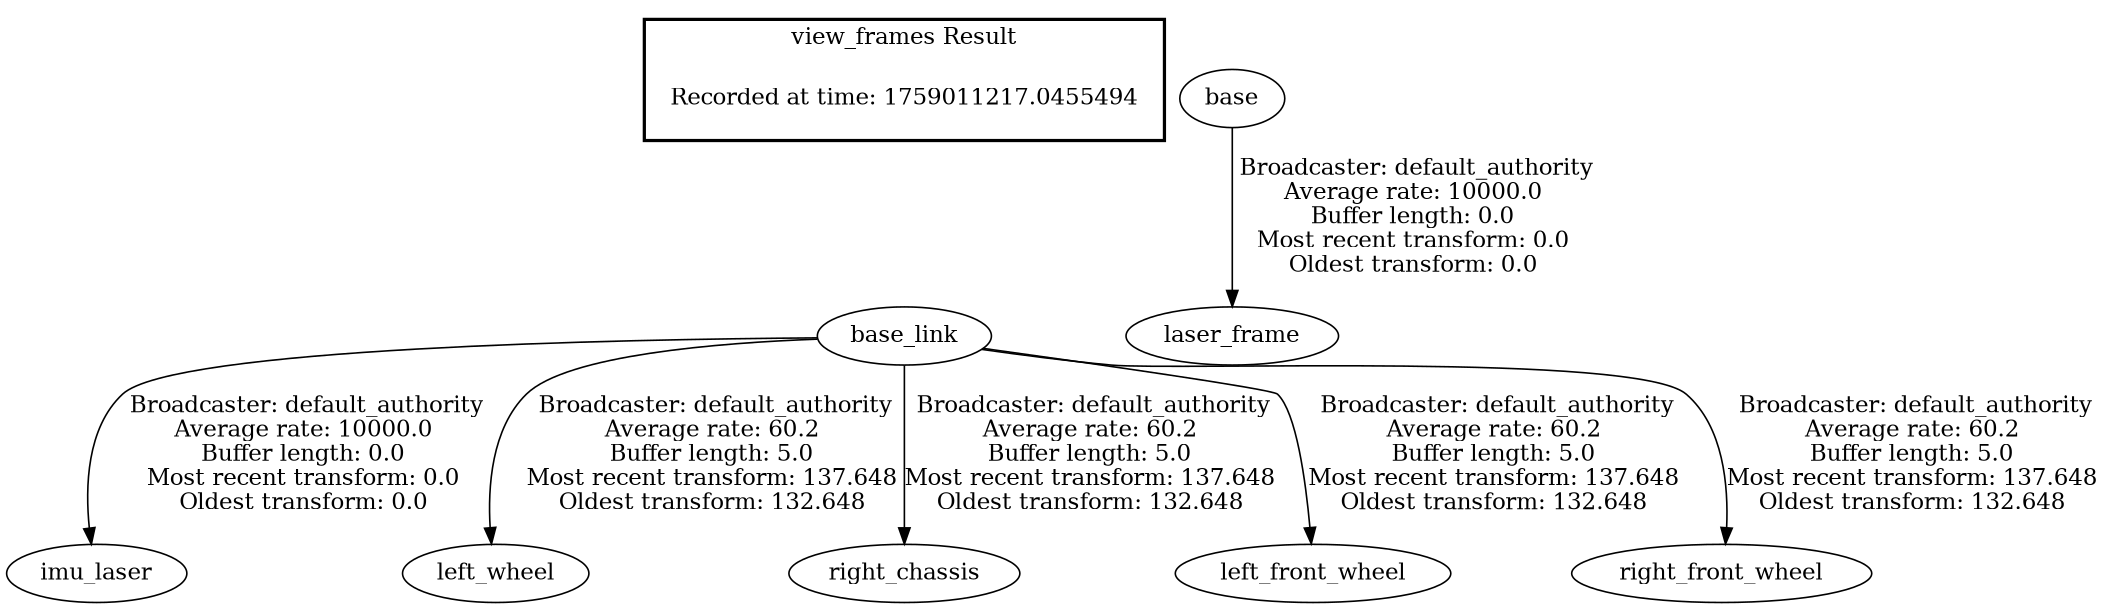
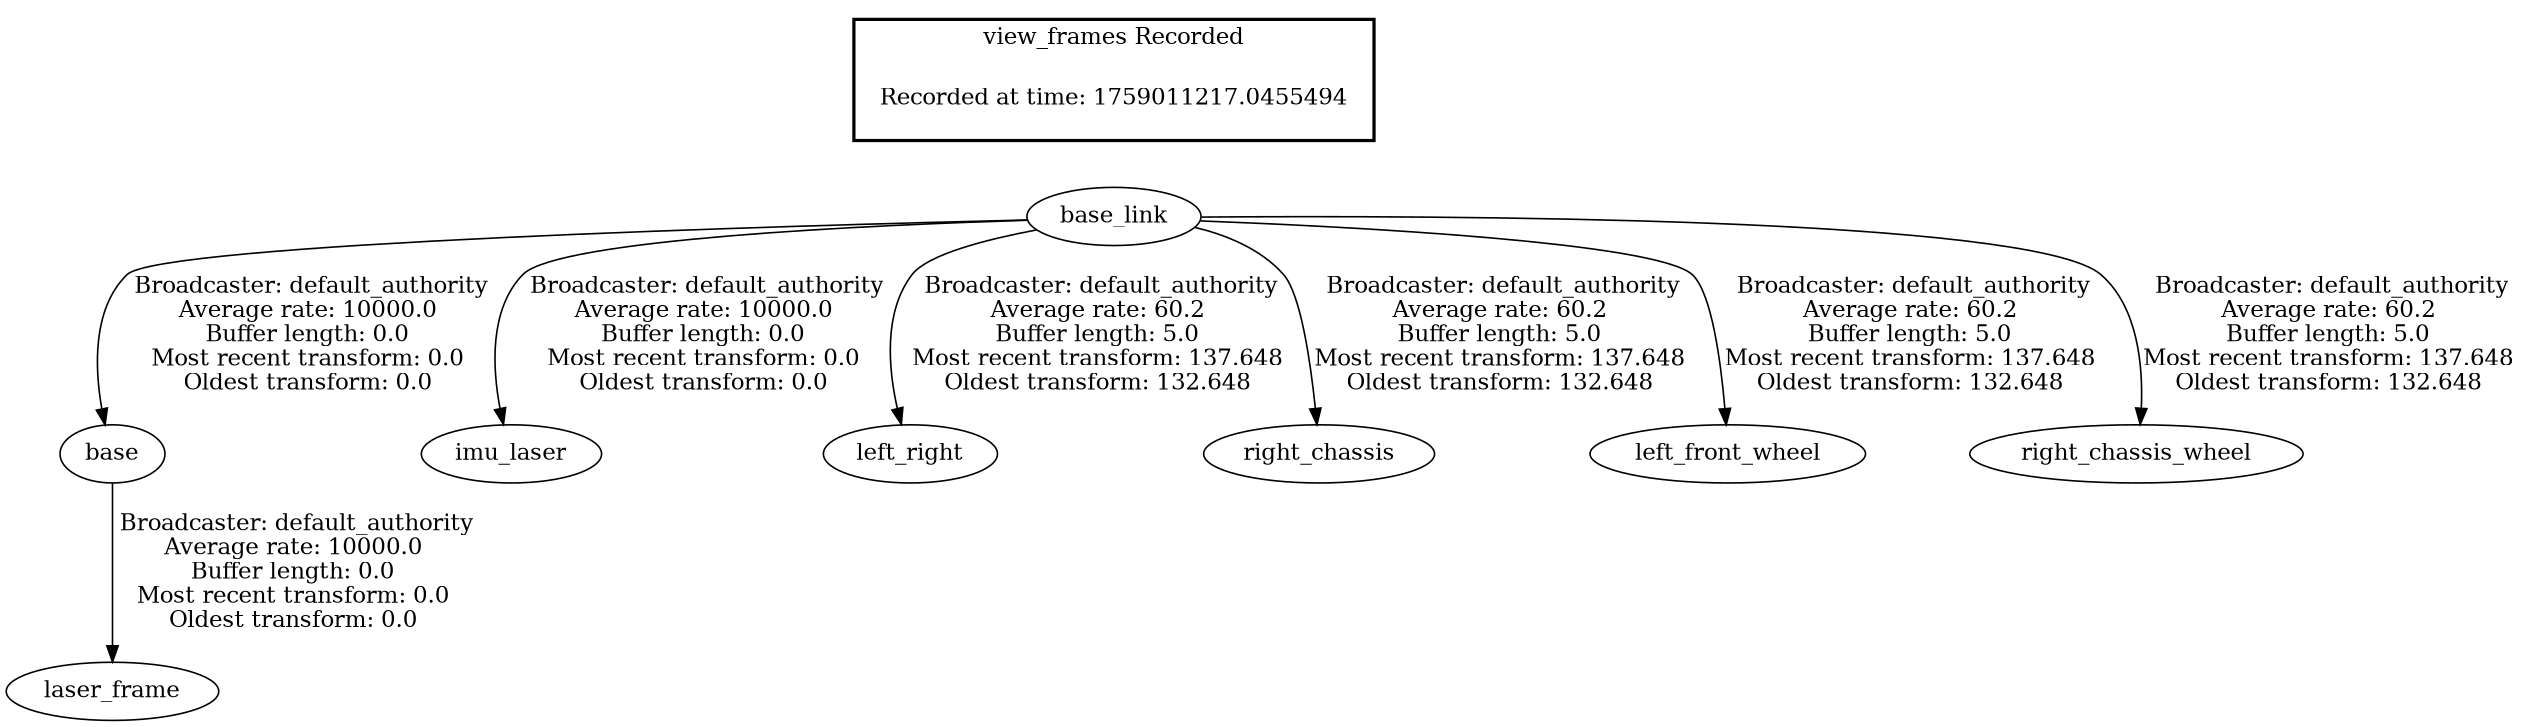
cluster "view_frames Result": label "view_frames Result" -> "view_frames Recorded"
edge "base_link" -> "base": added, label "Broadcaster: default_authority Average rate: 10000.0 Buffer length: 0.0 Most recent transform: 0.0 Oldest transform: 0.0"
node "left_wheel": label "left_wheel" -> "left_right"
node "right_front_wheel": label "right_front_wheel" -> "right_chassis_wheel"
